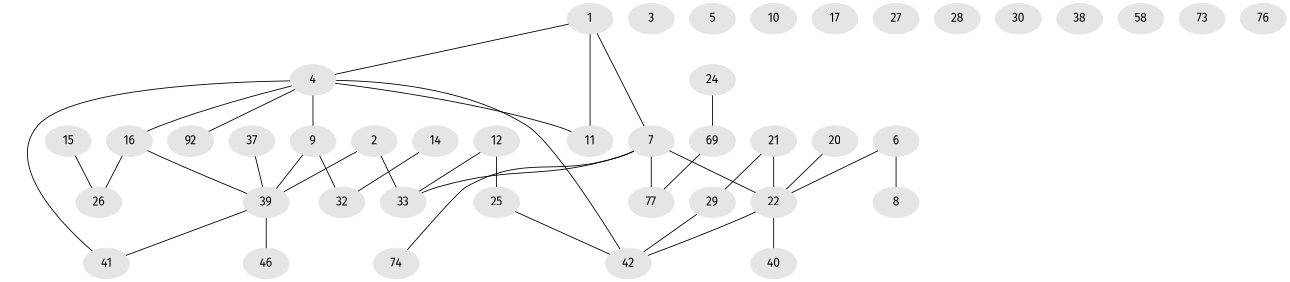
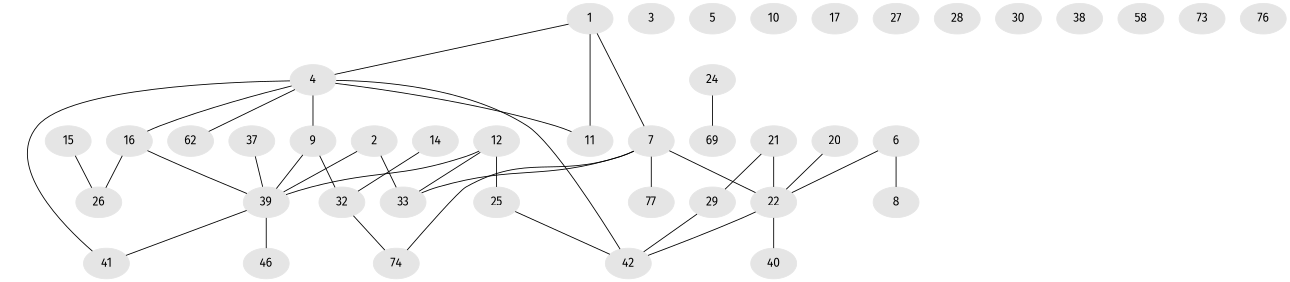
node "92": label "92" -> "62"
edge "69" -- "77": removed
edge "12" -- "39": added
edge "32" -- "74": added
